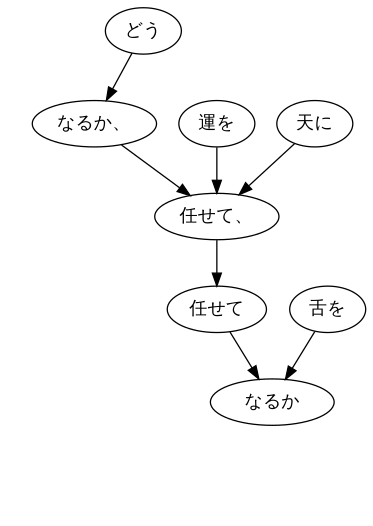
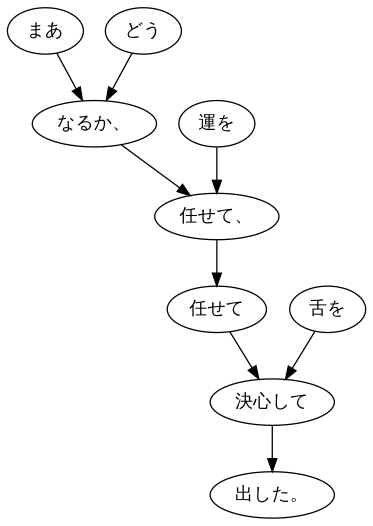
node "まあ": added
node "天に": removed
node "なるか": label "なるか" -> "決心して"
node "出した。": added
